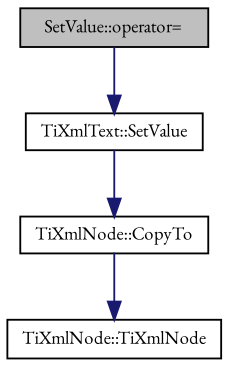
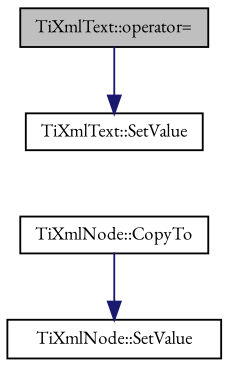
node "SetValue::operator=": label "SetValue::operator=" -> "TiXmlText::operator="
edge "TiXmlText::SetValue" -> "TiXmlNode::CopyTo": removed
node "TiXmlNode::TiXmlNode": label "TiXmlNode::TiXmlNode" -> "TiXmlNode::SetValue"
